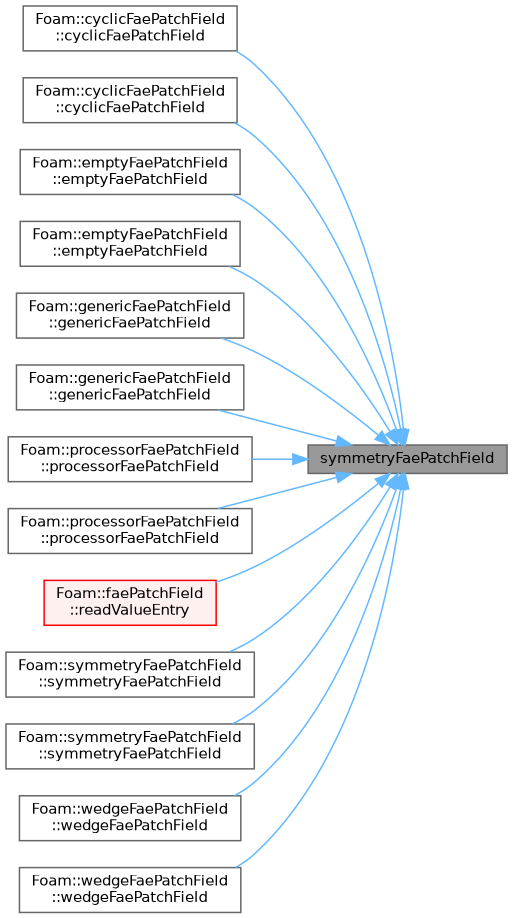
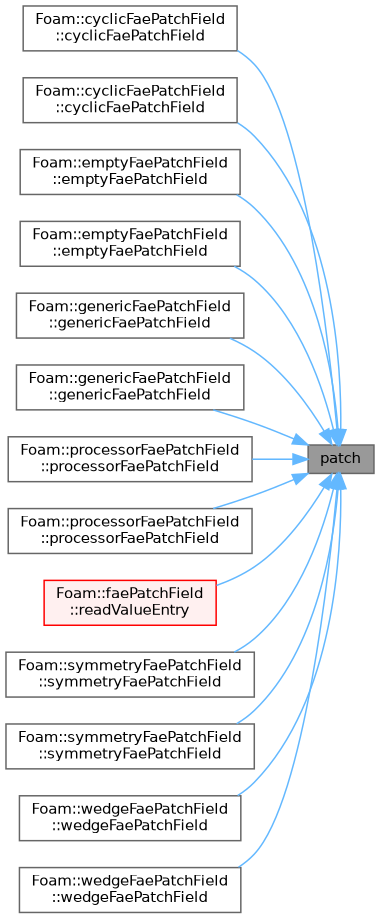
node "symmetryFaePatchField": label "symmetryFaePatchField" -> "patch"
